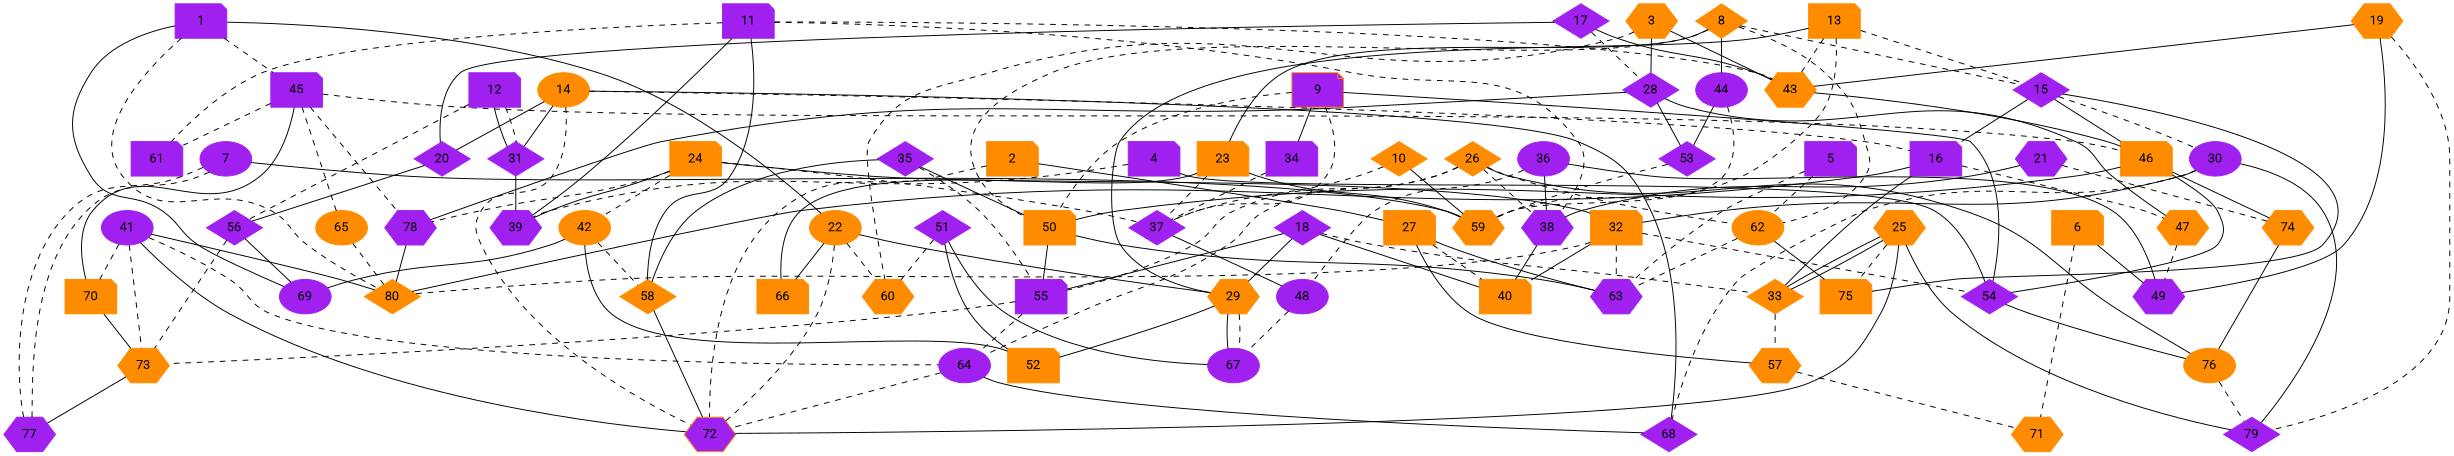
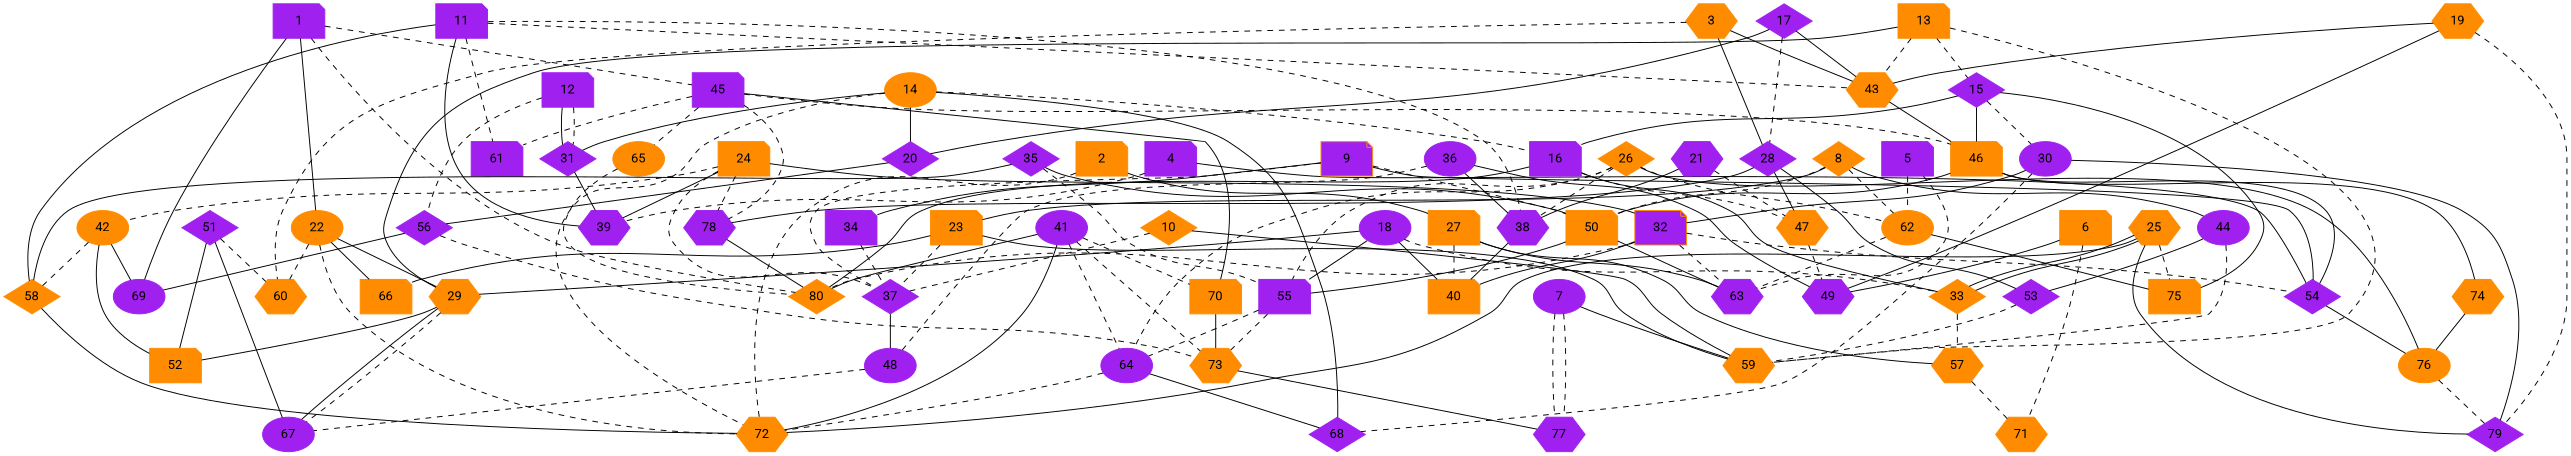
edge "8" -- "15": removed
edge "21" -- "74": now "21" -- "47"
node "18": shape diamond -> ellipse
node "32": fillcolor darkorange -> purple
node "72": fillcolor purple -> darkorange
